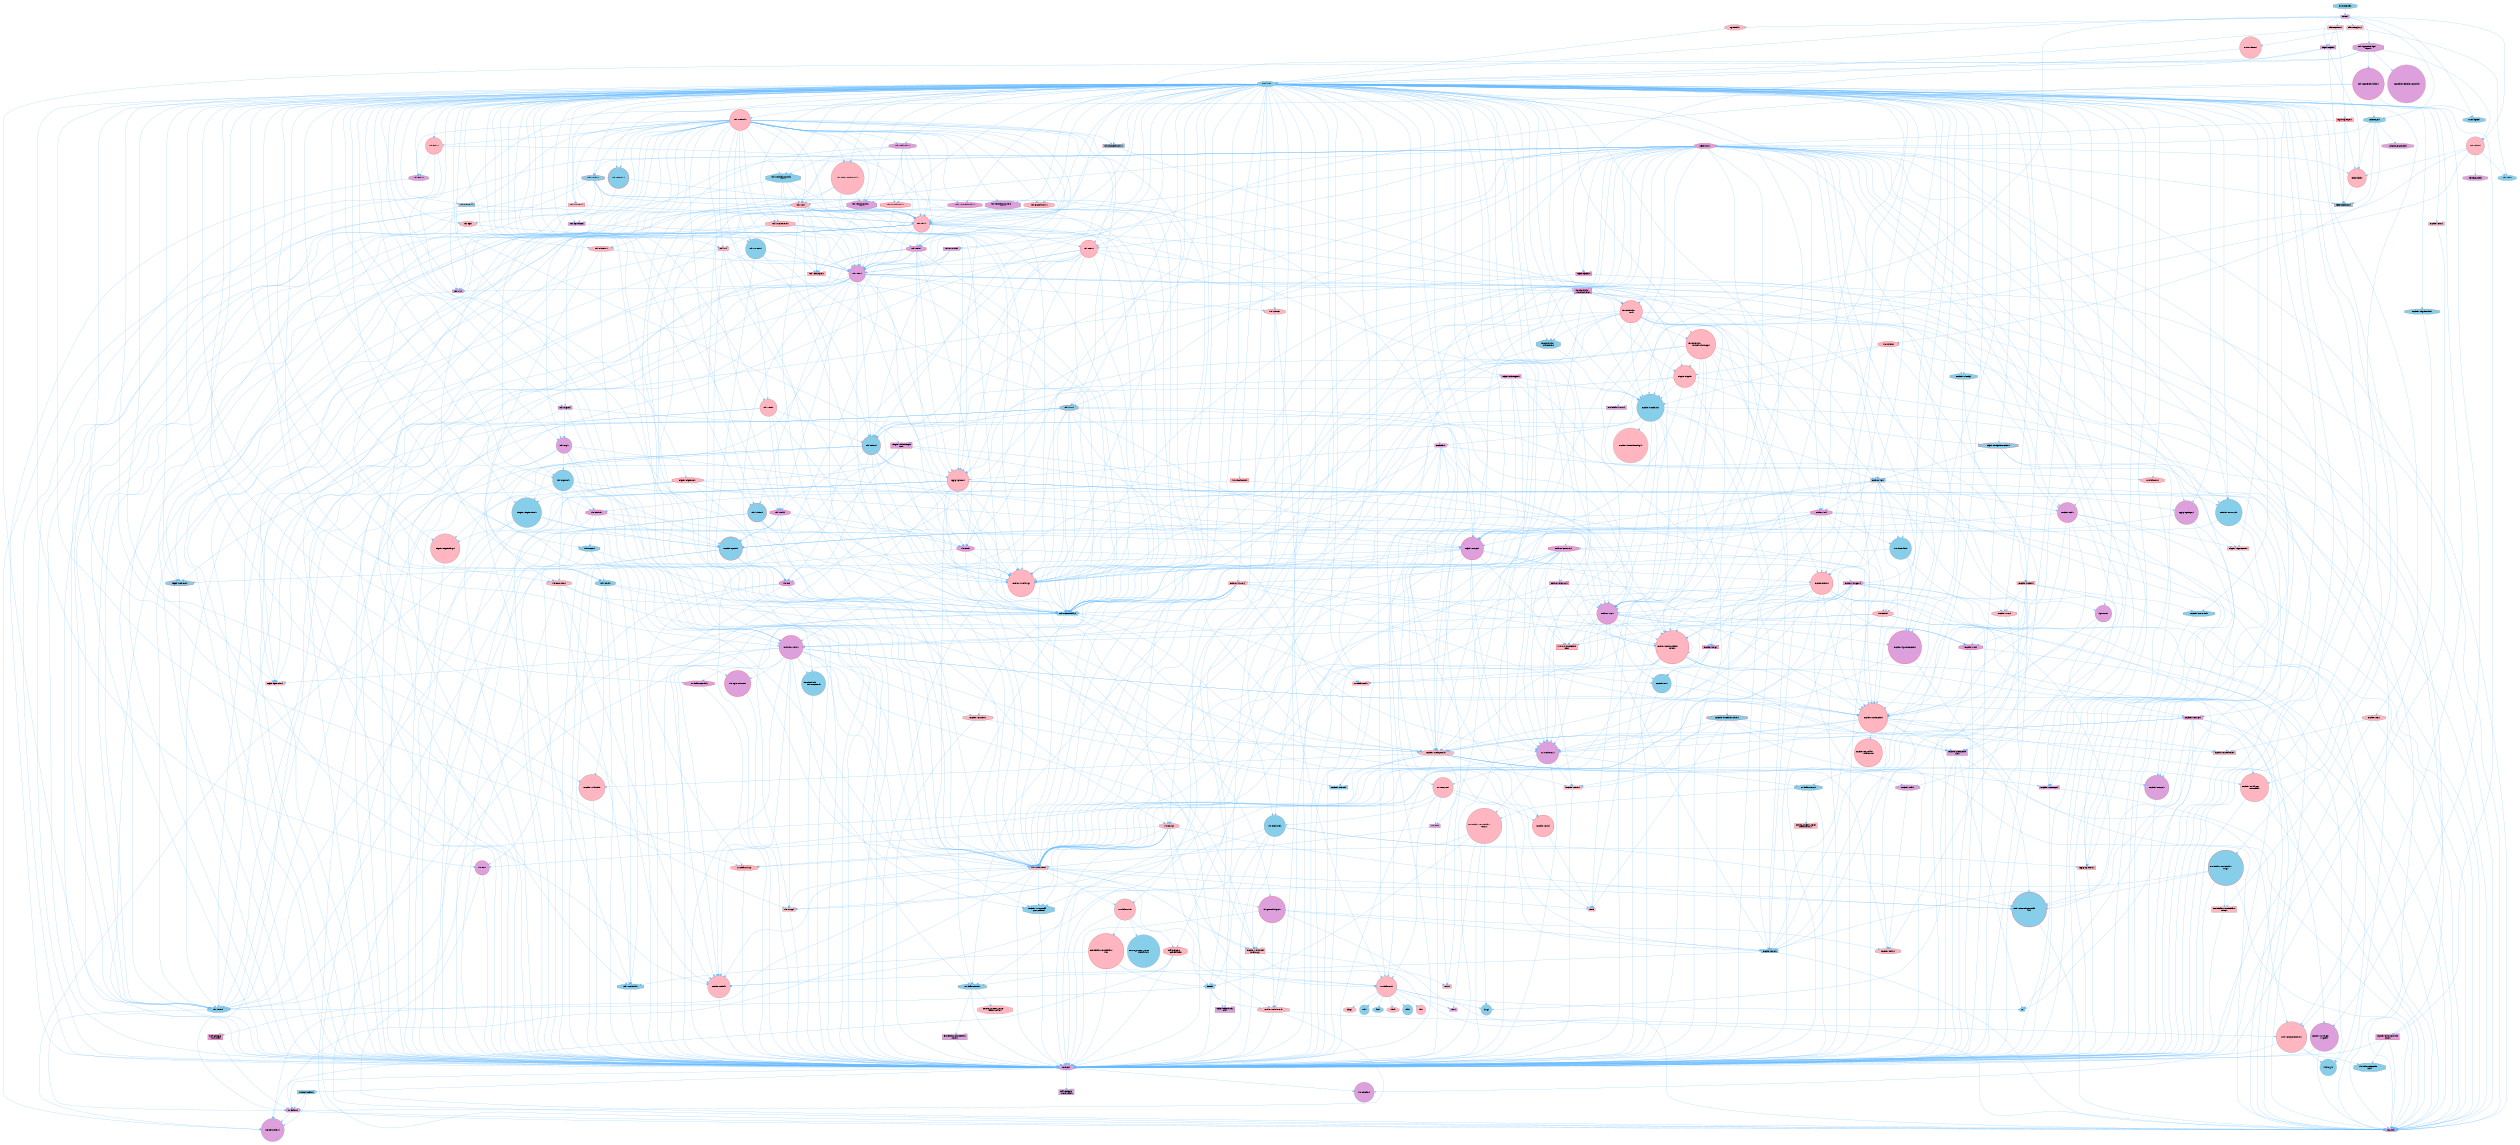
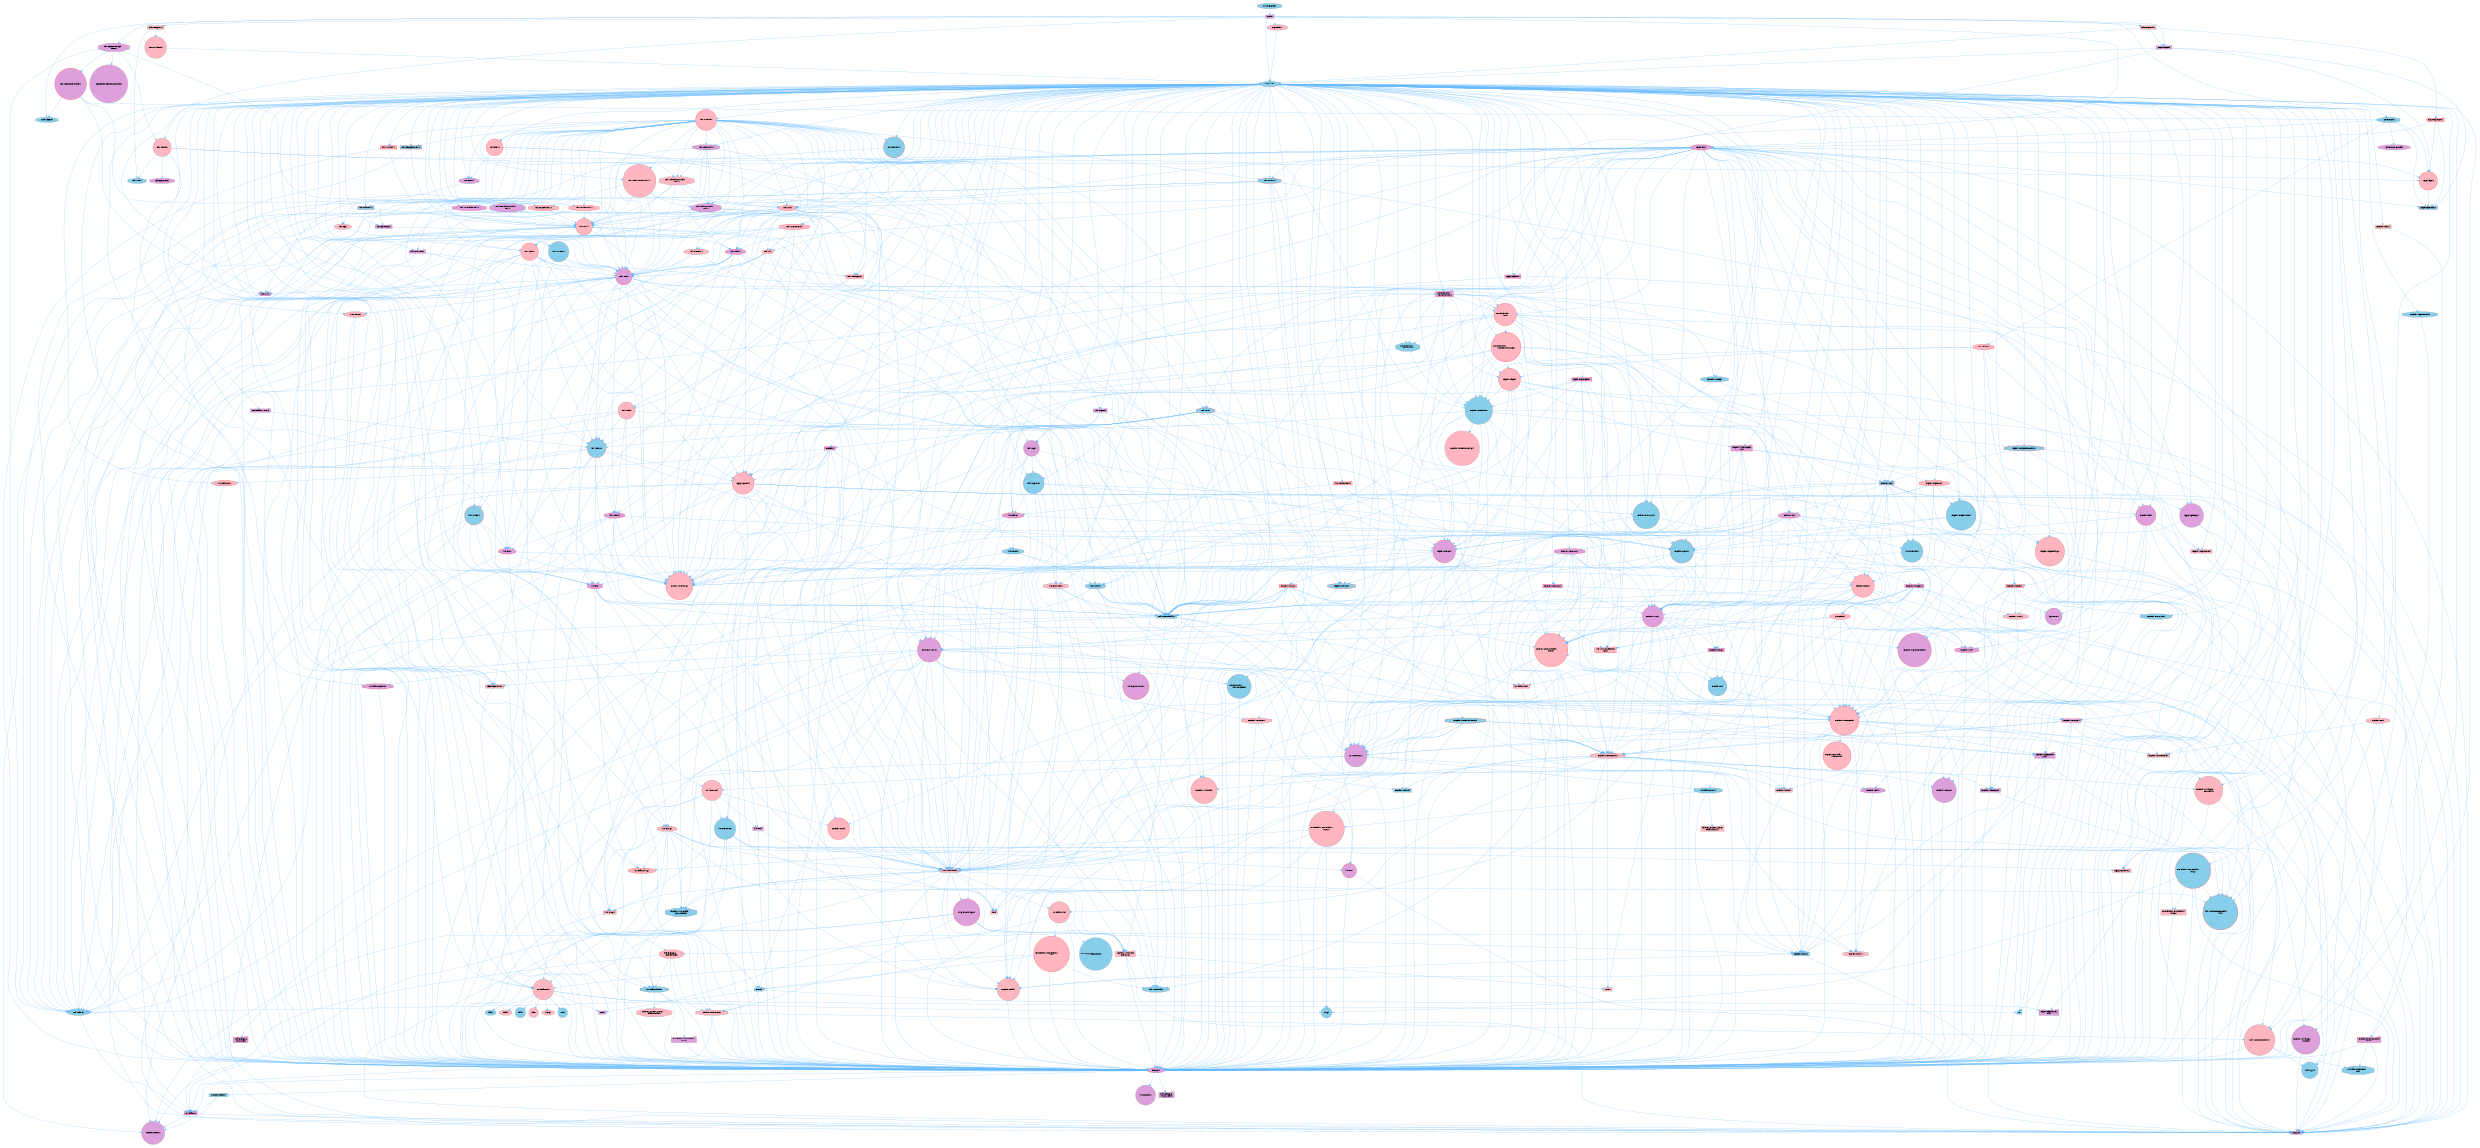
node "Math/QuatRotationTranslation Matrix.h": fillcolor skyblue -> lightpink
edge "Containers/ContainerAllocation Policies.h" -> "Misc/CoreDefines.h": now "Containers/ContainerAllocation Policies.h" -> "Math/NumericLimits.h"
